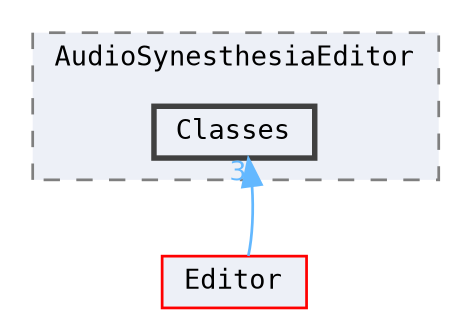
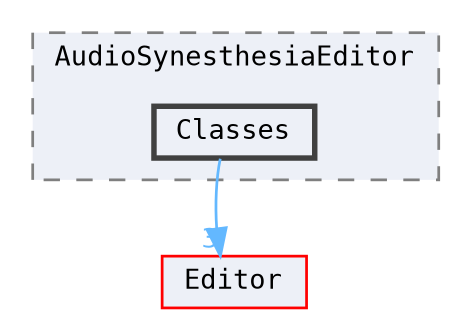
edge "Editor" -> "Classes": reversed
